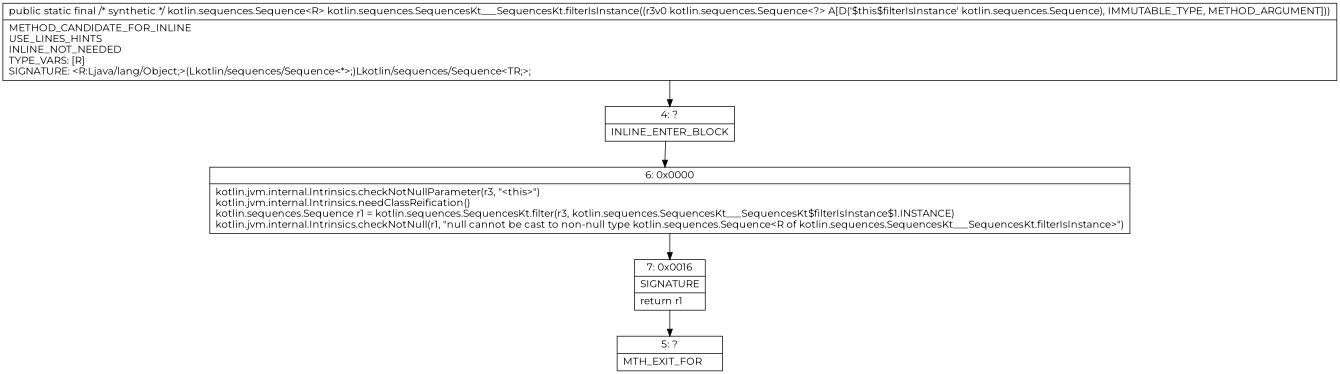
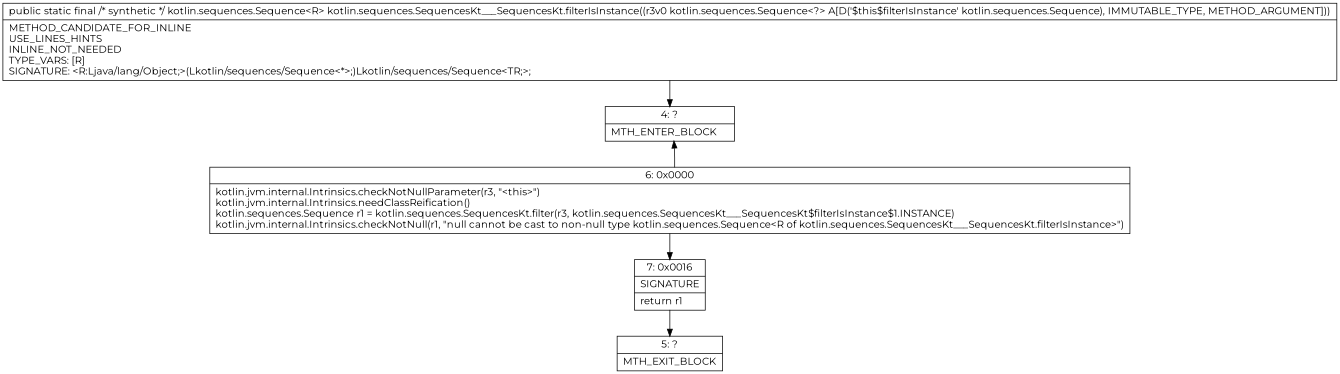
node "4: ?": text "INLINE_ENTER_BLOCK" -> "MTH_ENTER_BLOCK"
edge "4: ?" -> "6: 0x0000": reversed
node "5: ?": text "MTH_EXIT_FOR" -> "MTH_EXIT_BLOCK"
